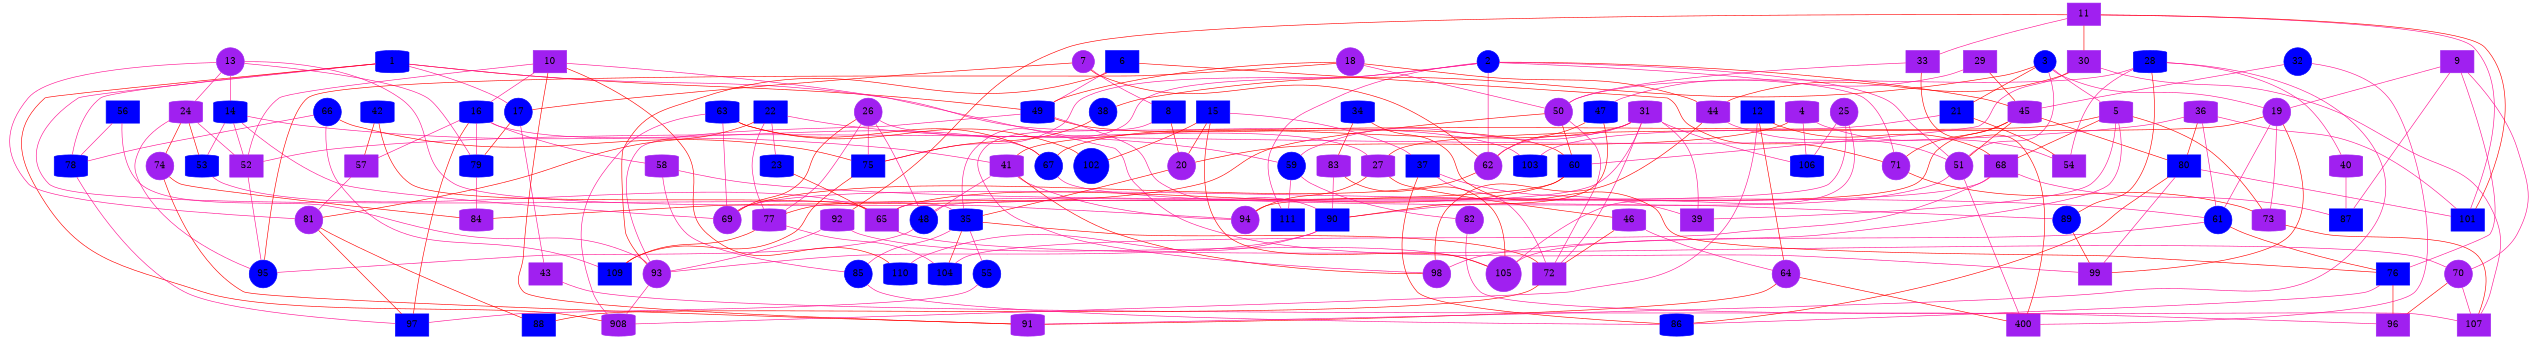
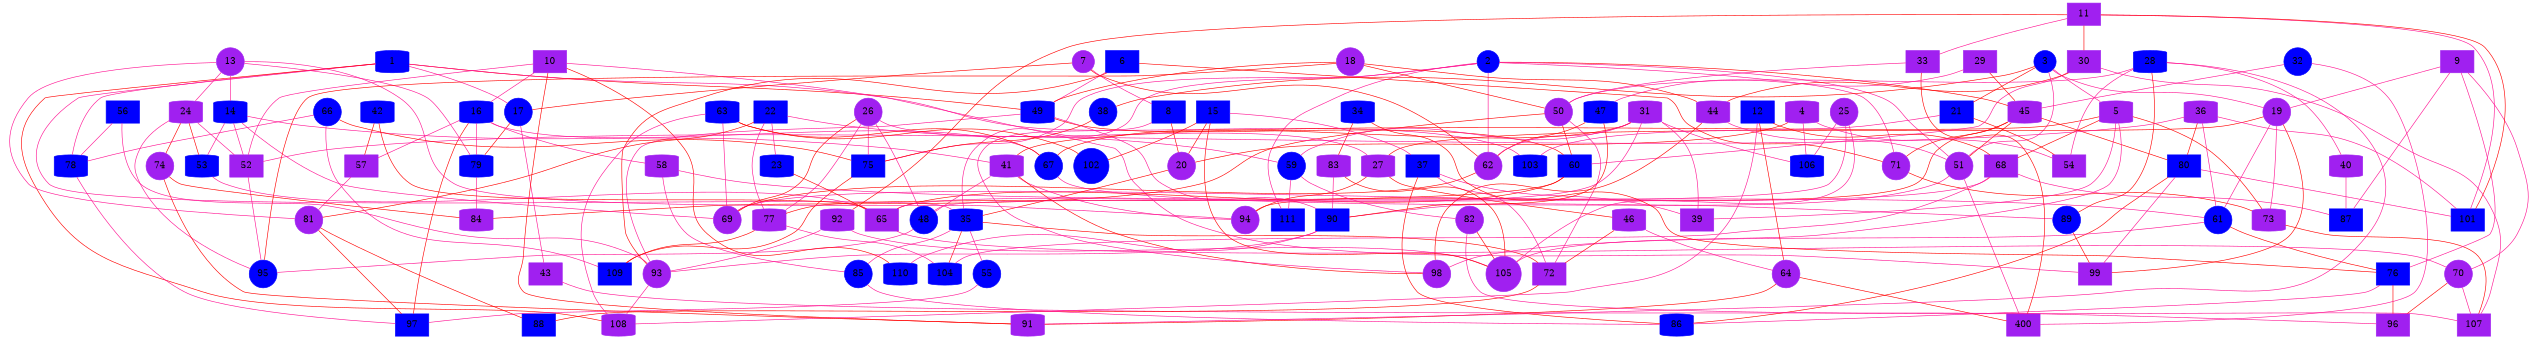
edge "18" -- "50": color deeppink -> red
edge "31" -- "72": removed
edge "82" -- "105": added
node "908": label "908" -> "108"
